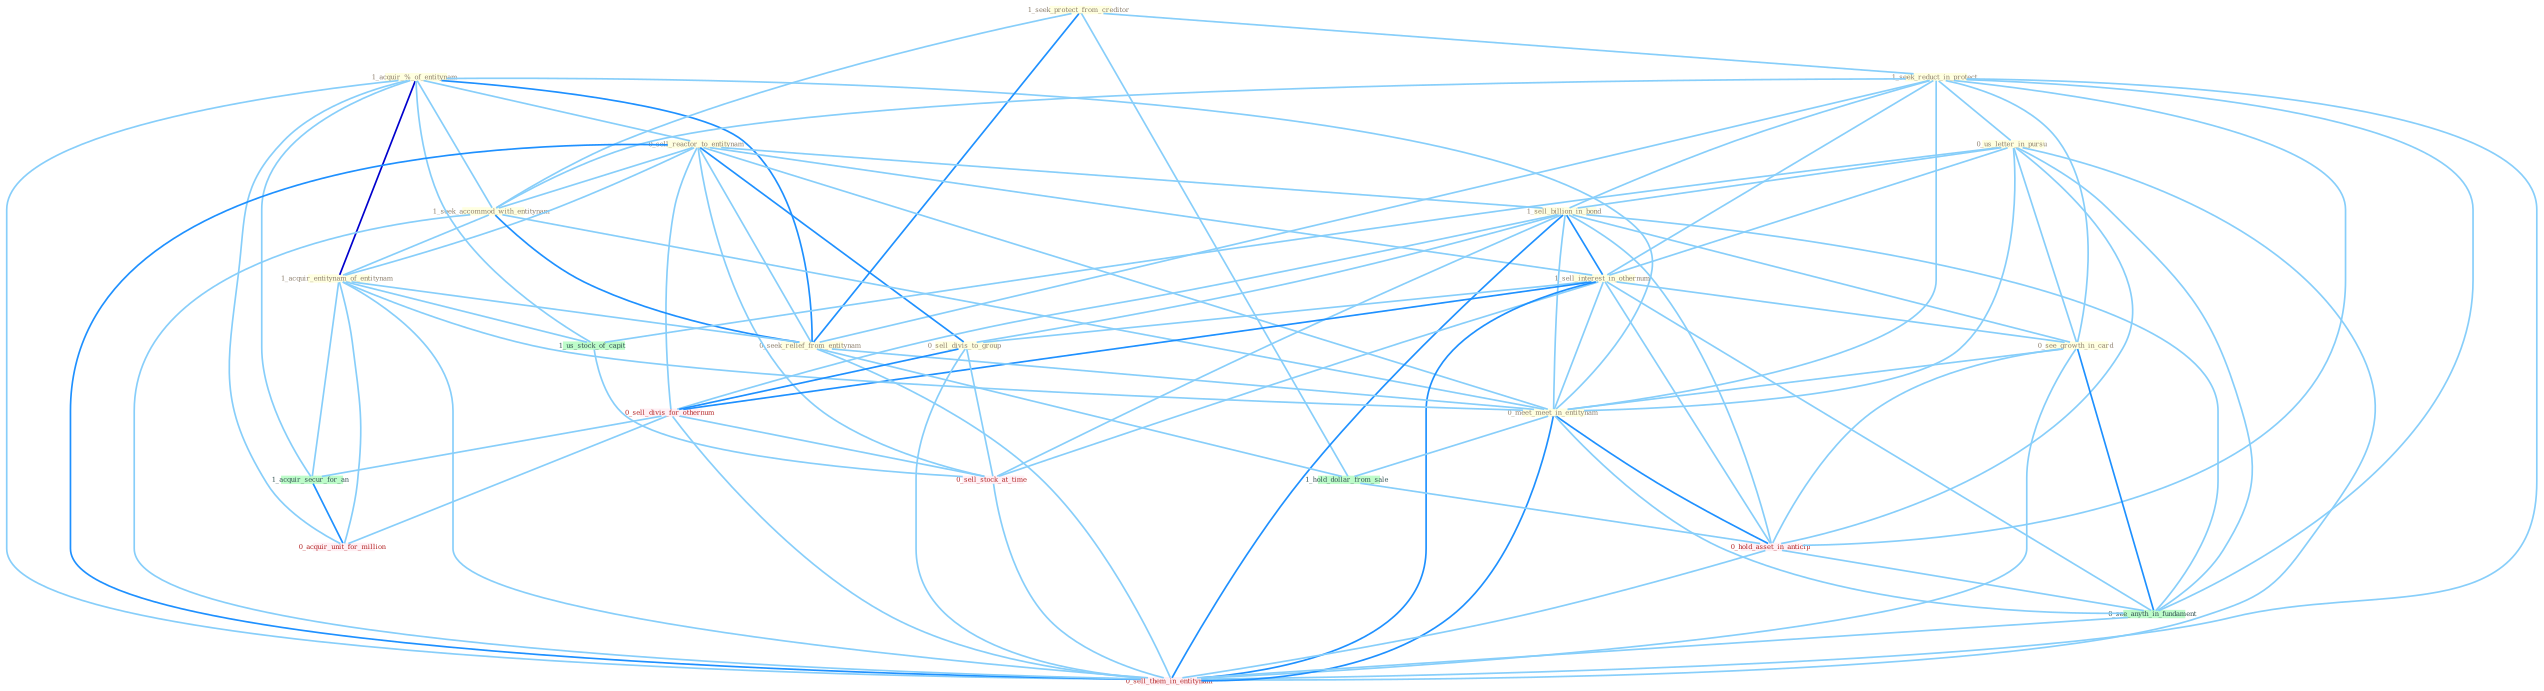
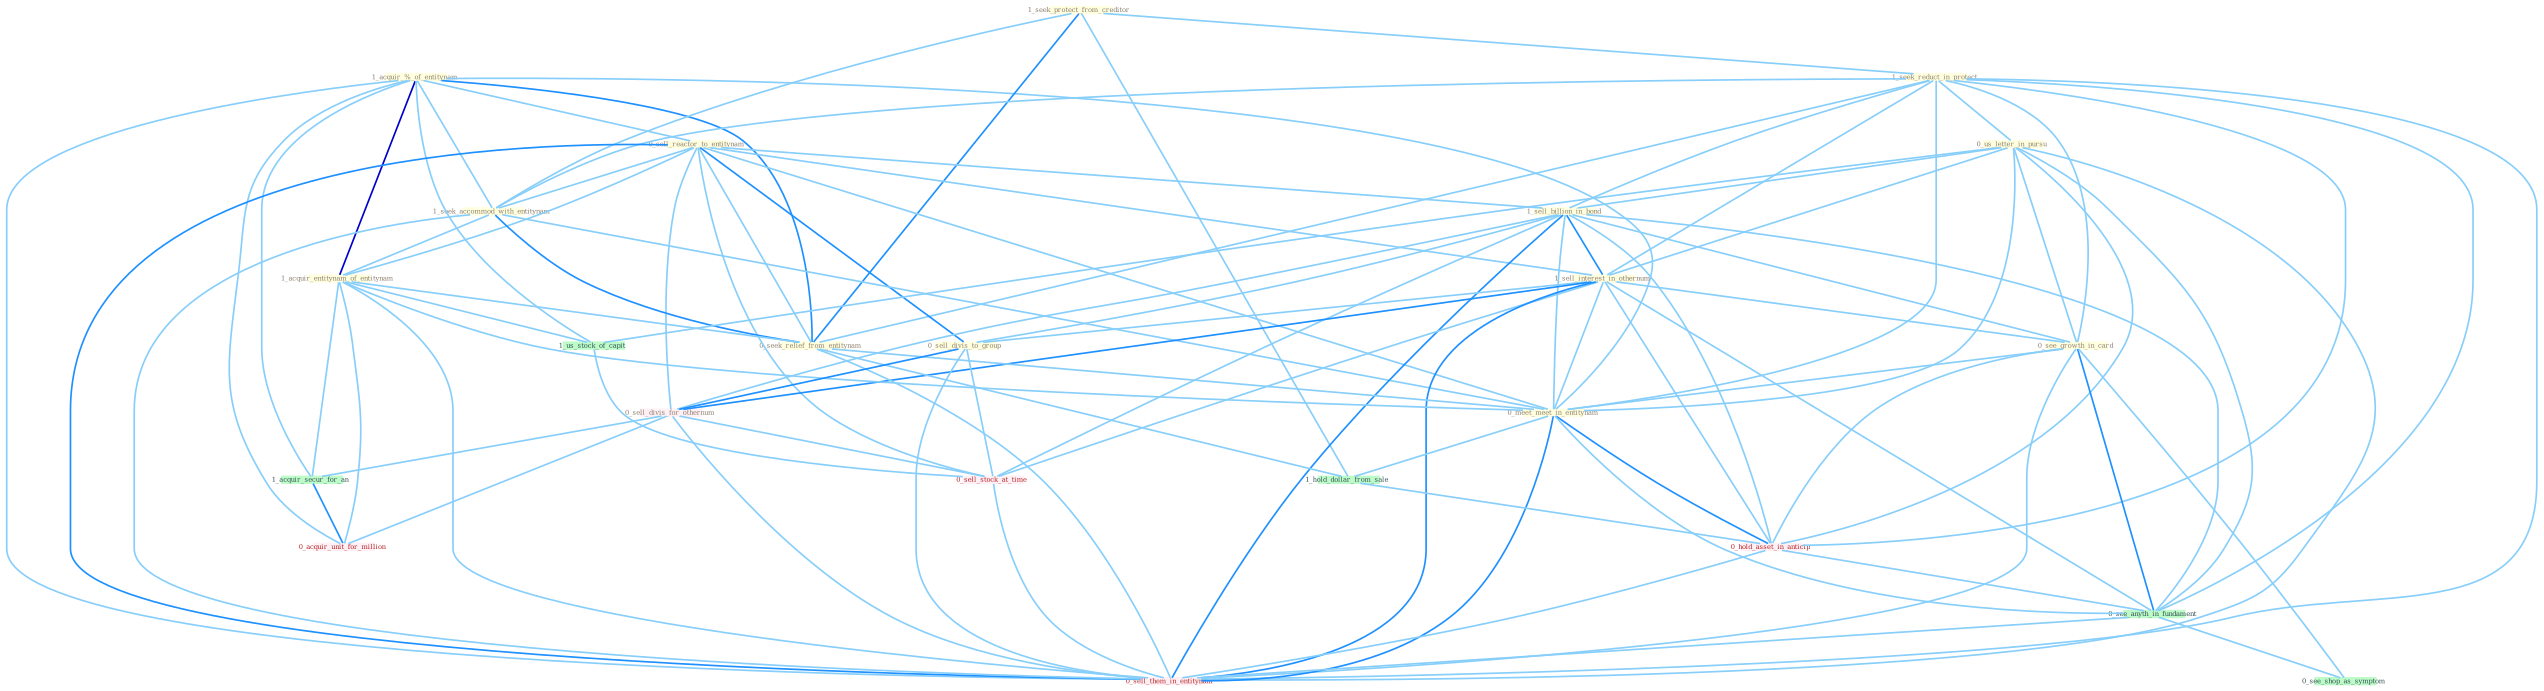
node "0_sell_divis_for_othernum": fontcolor #b22222 -> #8b7d6b
node "0_see_shop_as_symptom": added
